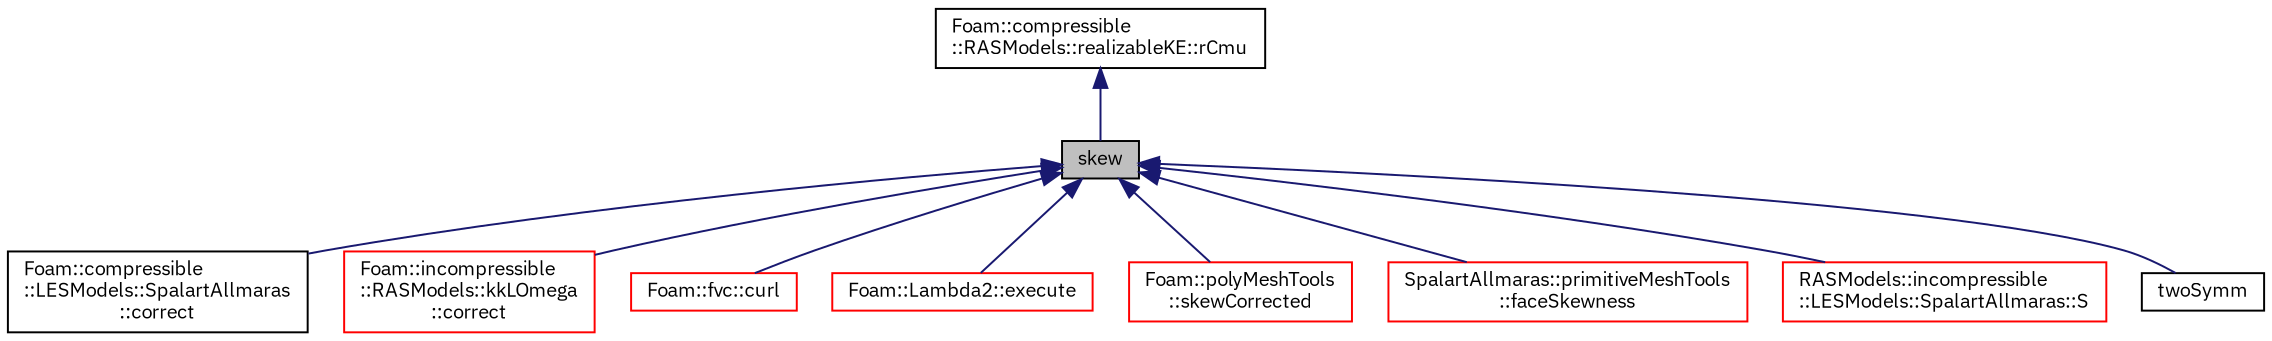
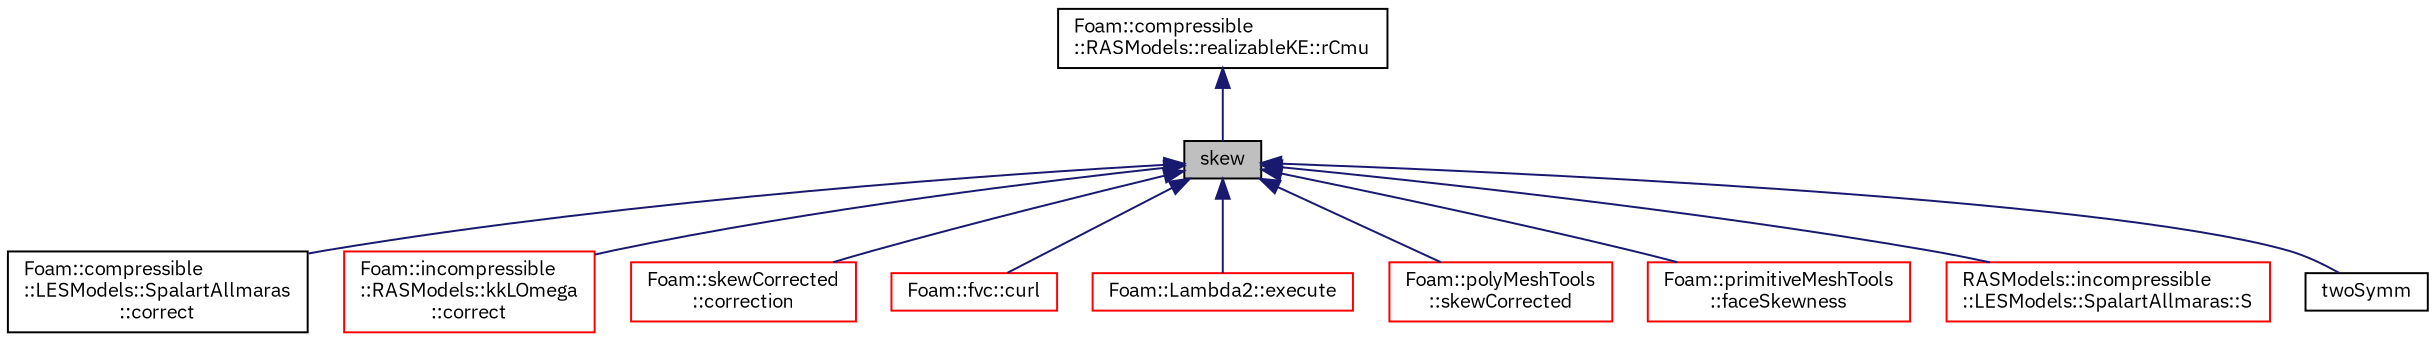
node "Foam::skewCorrected ::correction": added
node "SpalartAllmaras::primitiveMeshTools ::faceSkewness": label "SpalartAllmaras::primitiveMeshTools ::faceSkewness" -> "Foam::primitiveMeshTools ::faceSkewness"
